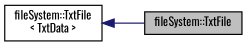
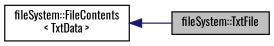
node "fileSystem::TxtFile < TxtData >": label "fileSystem::TxtFile < TxtData >" -> "fileSystem::FileContents < TxtData >"
